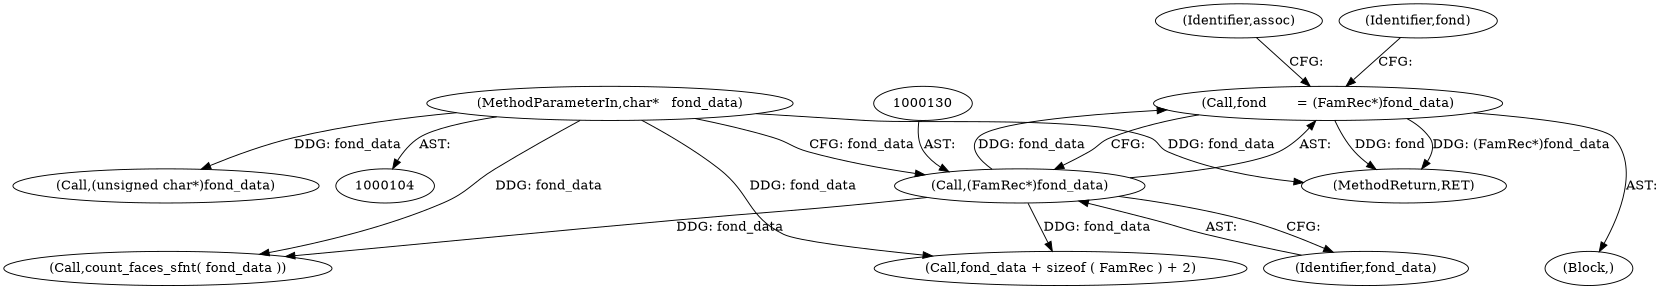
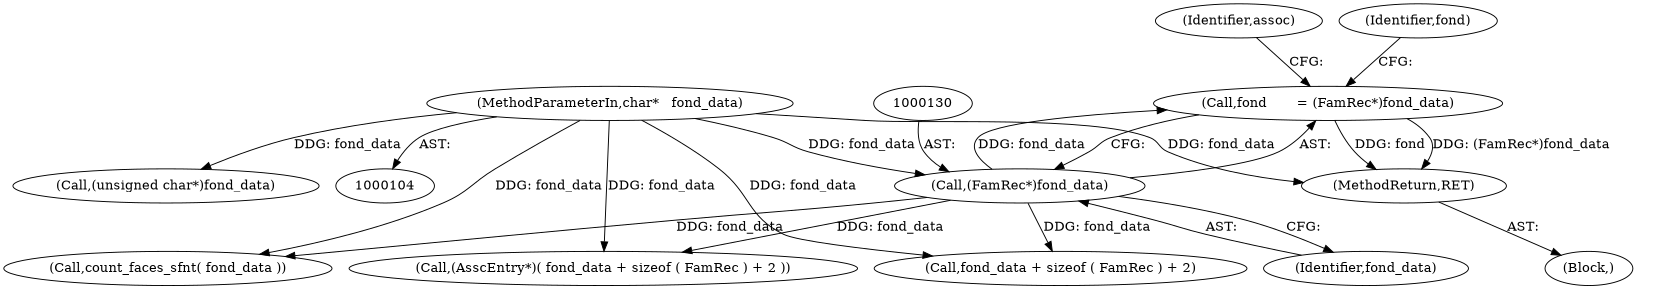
edge "(Call,fond       = (FamRec*)fond_data)" -> "(Block,)": now "(MethodReturn,RET)" -> "(Block,)"
edge "(MethodParameterIn,char*   fond_data)" -> "(Call,(FamRec*)fond_data)": label "CFG: fond_data" -> "DDG: fond_data"
node "(Call,(AsscEntry*)( fond_data + sizeof ( FamRec ) + 2 ))": added
